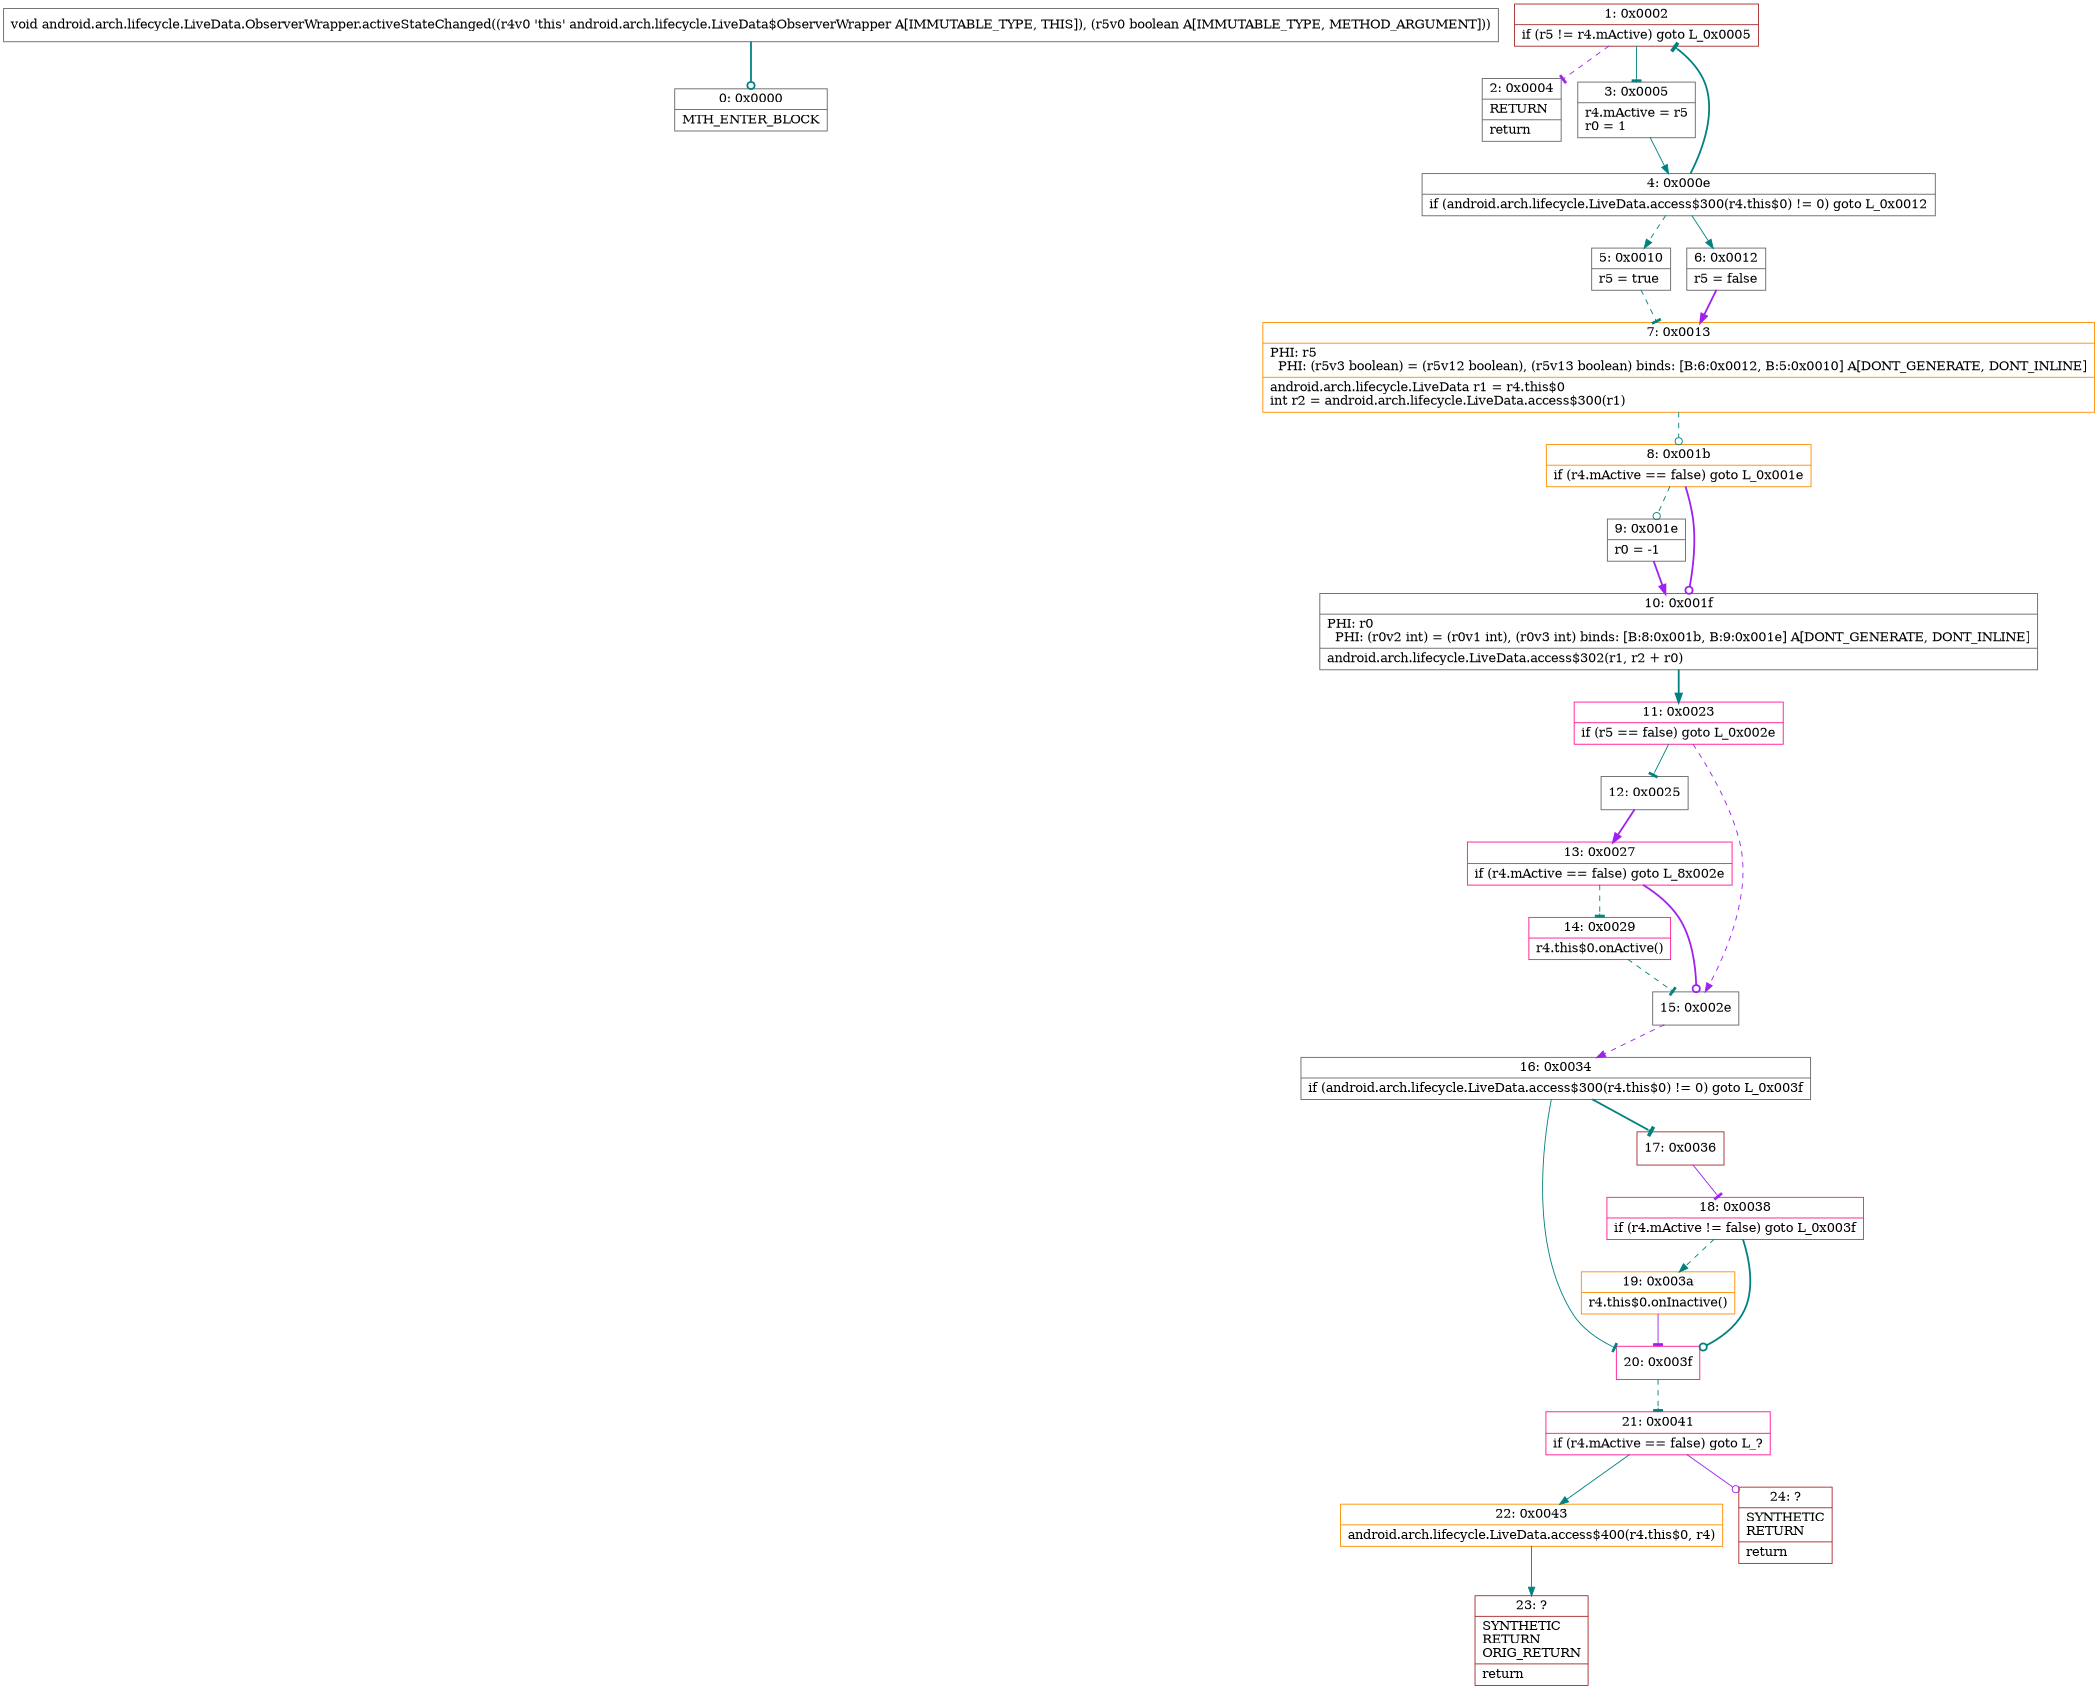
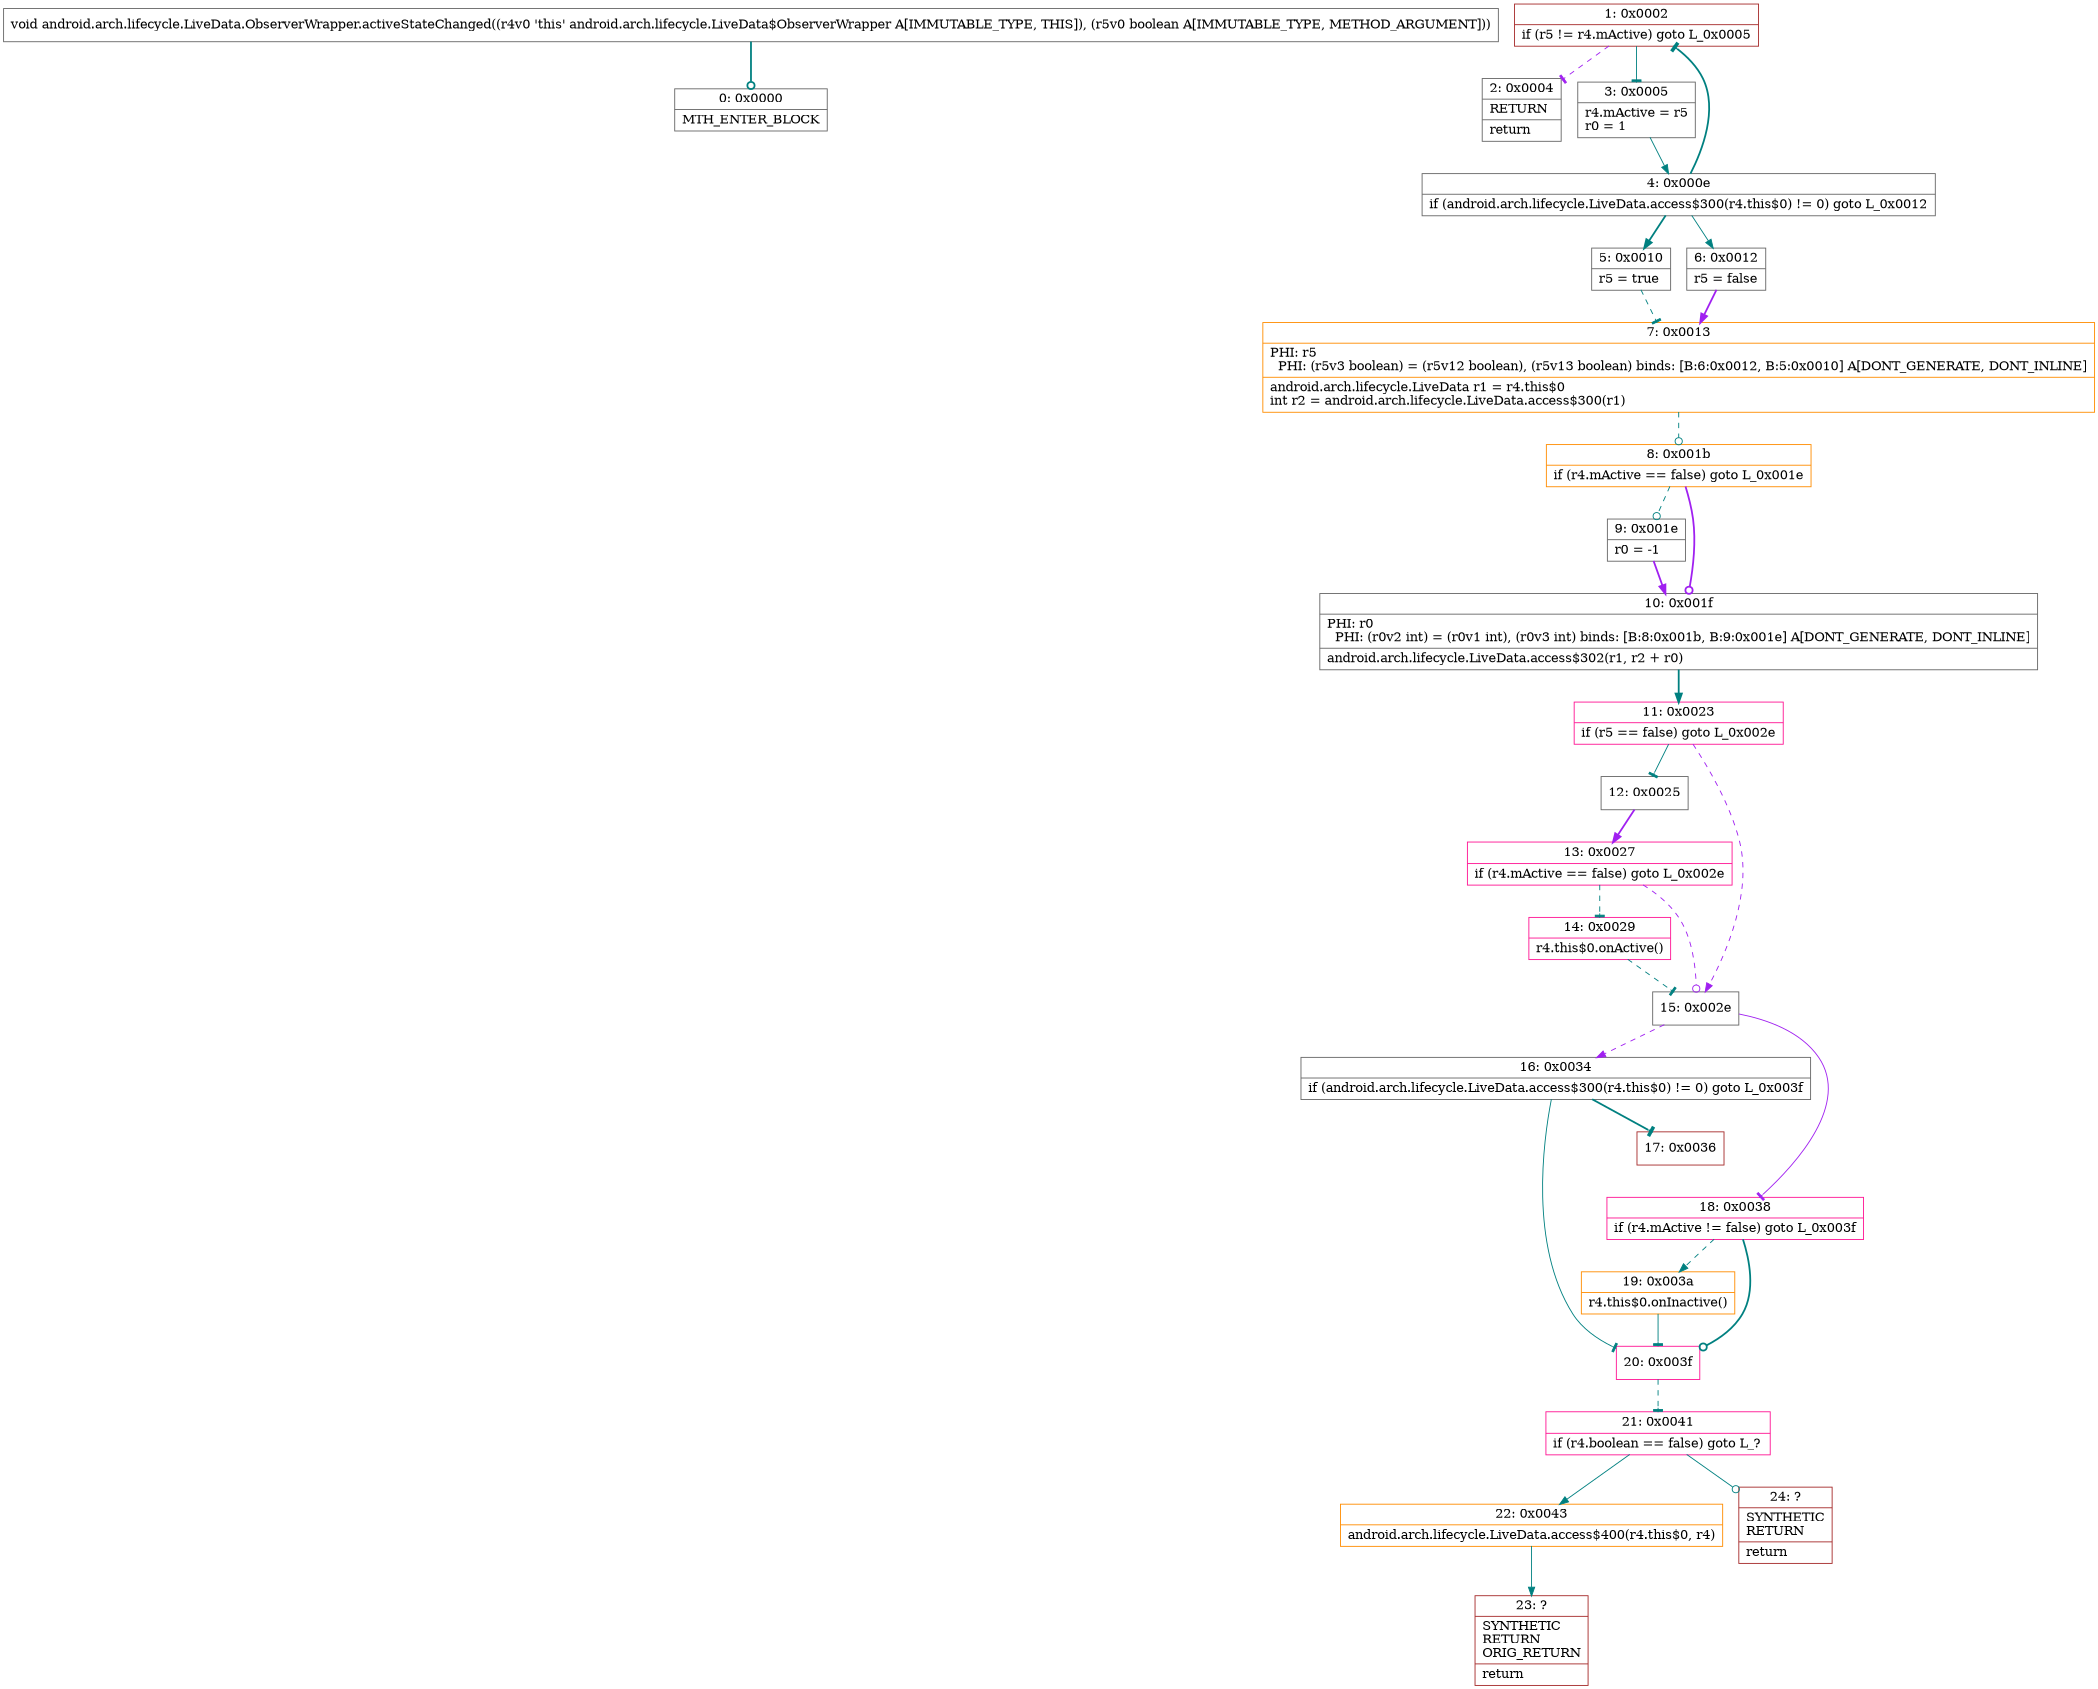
edge "4: 0x000e" -> "5: 0x0010": style dashed -> bold
node "13: 0x0027": text "if (r4.mActive == false) goto L_8x002e" -> "if (r4.mActive == false) goto L_0x002e"
edge "13: 0x0027" -> "15: 0x002e": style bold -> dashed
edge "17: 0x0036" -> "18: 0x0038": now "15: 0x002e" -> "18: 0x0038"
edge "19: 0x003a" -> "20: 0x003f": color purple -> teal
node "21: 0x0041": text "if (r4.mActive == false) goto L_?" -> "if (r4.boolean == false) goto L_?"
edge "21: 0x0041" -> "24: ?": color purple -> teal
